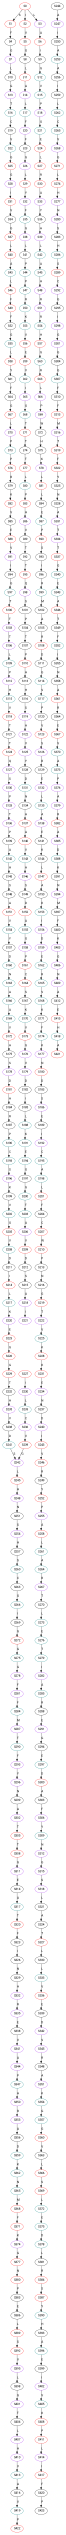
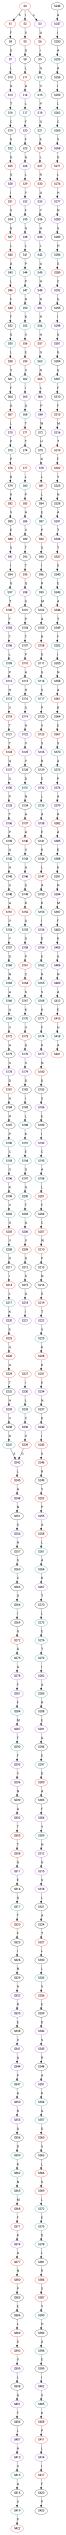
edge "S74" -> "S77": removed, label "T"
